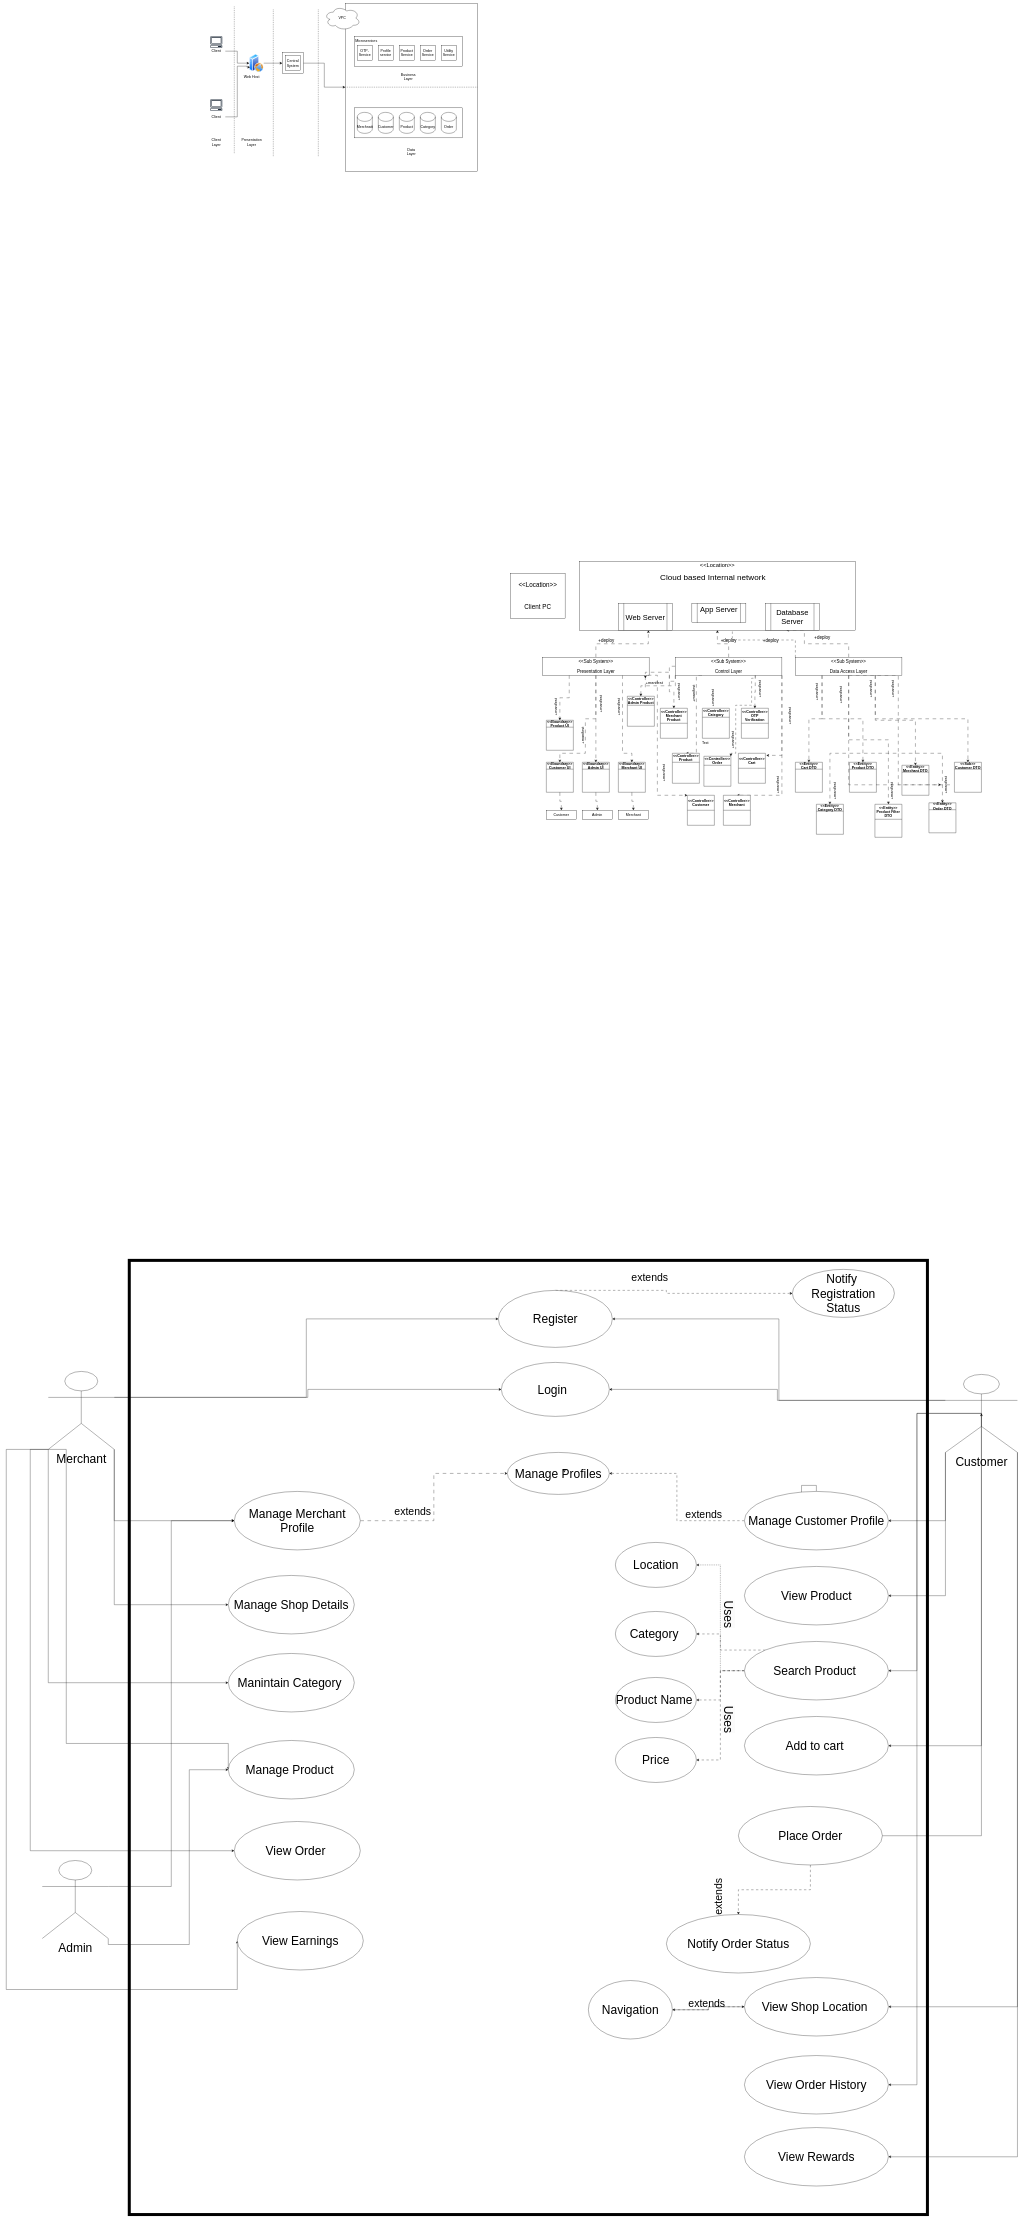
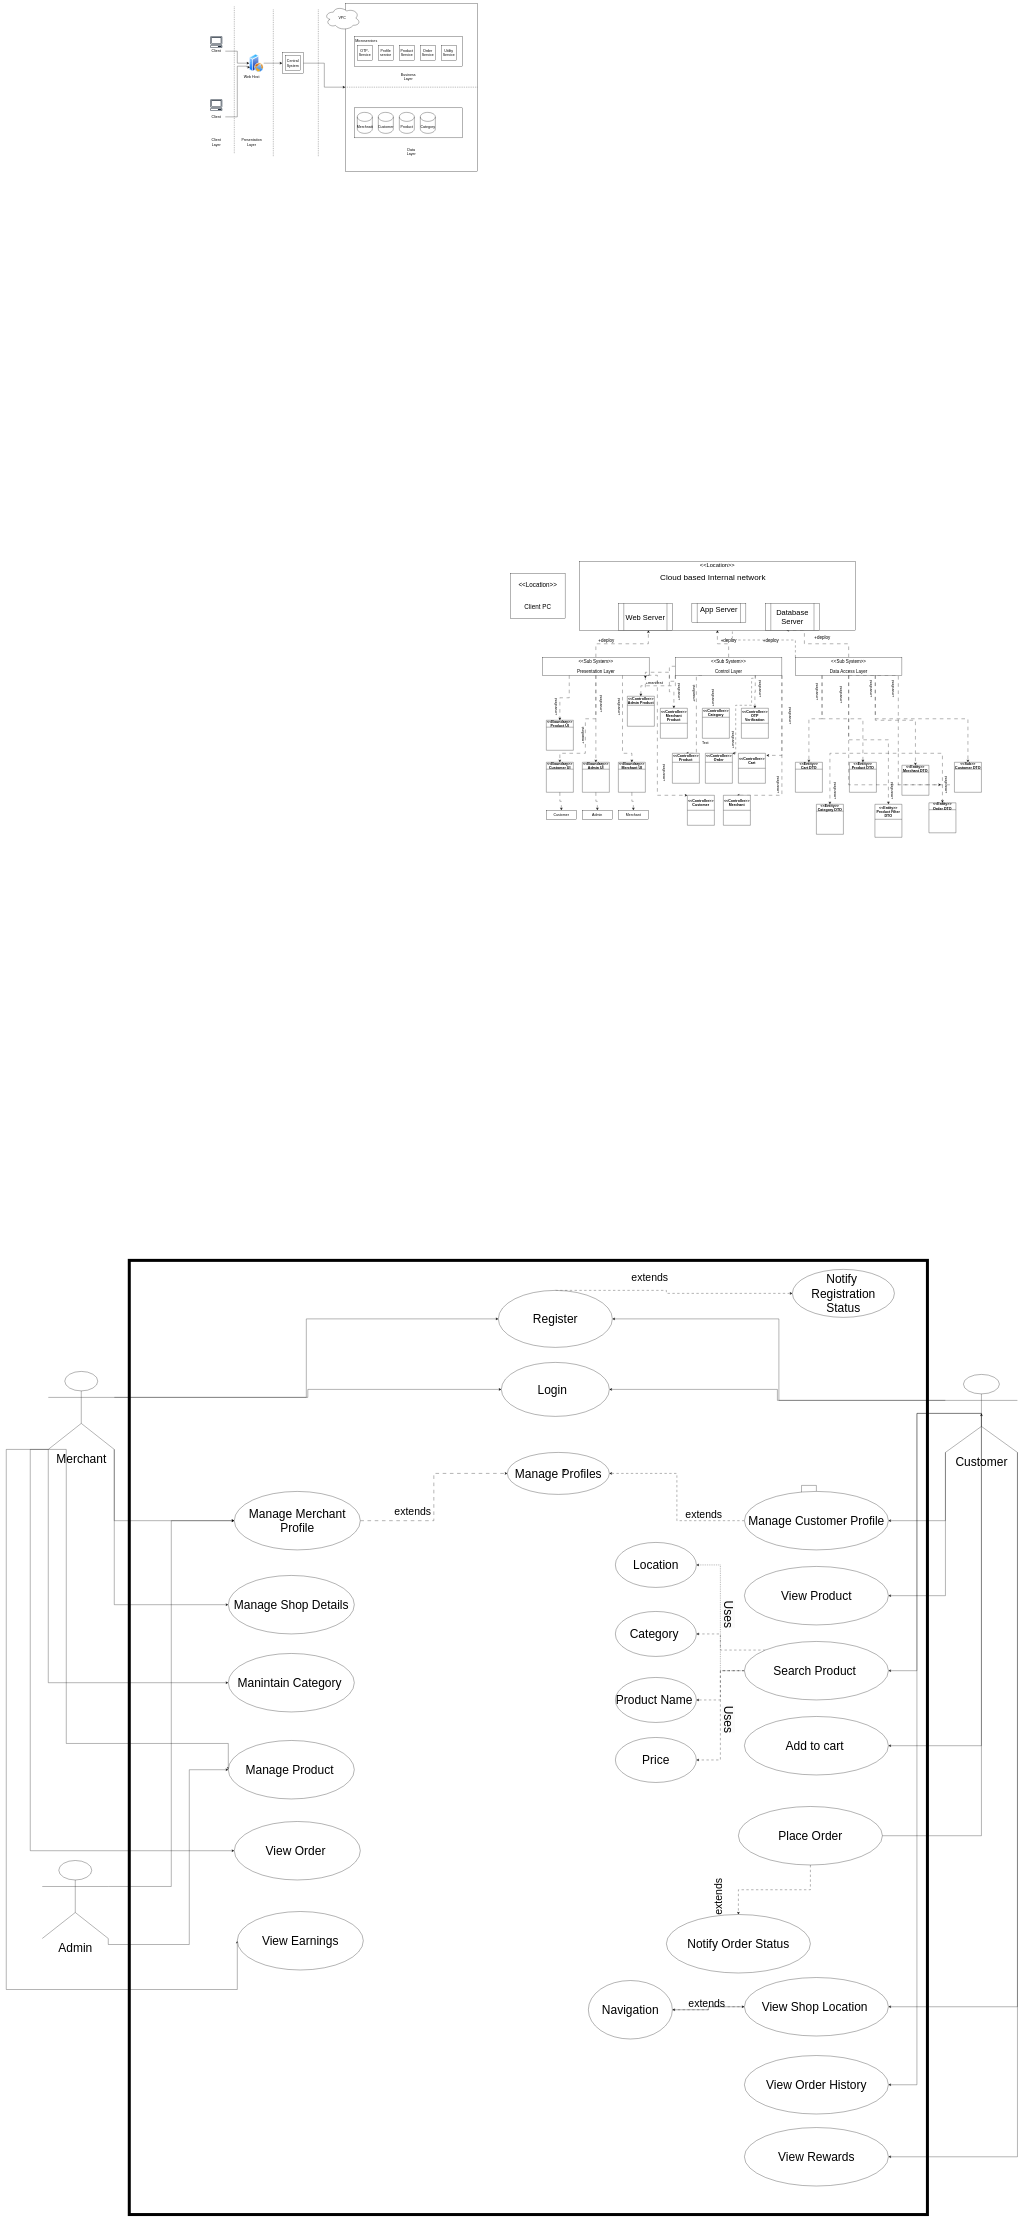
node "Order": removed
node "<<Controller>> Order": moved (717, 771) -> (719, 768)
